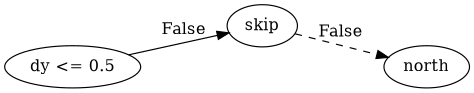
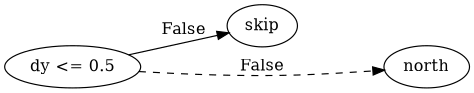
edge "skip" -> "north": now "dy <= 0.5" -> "north"
